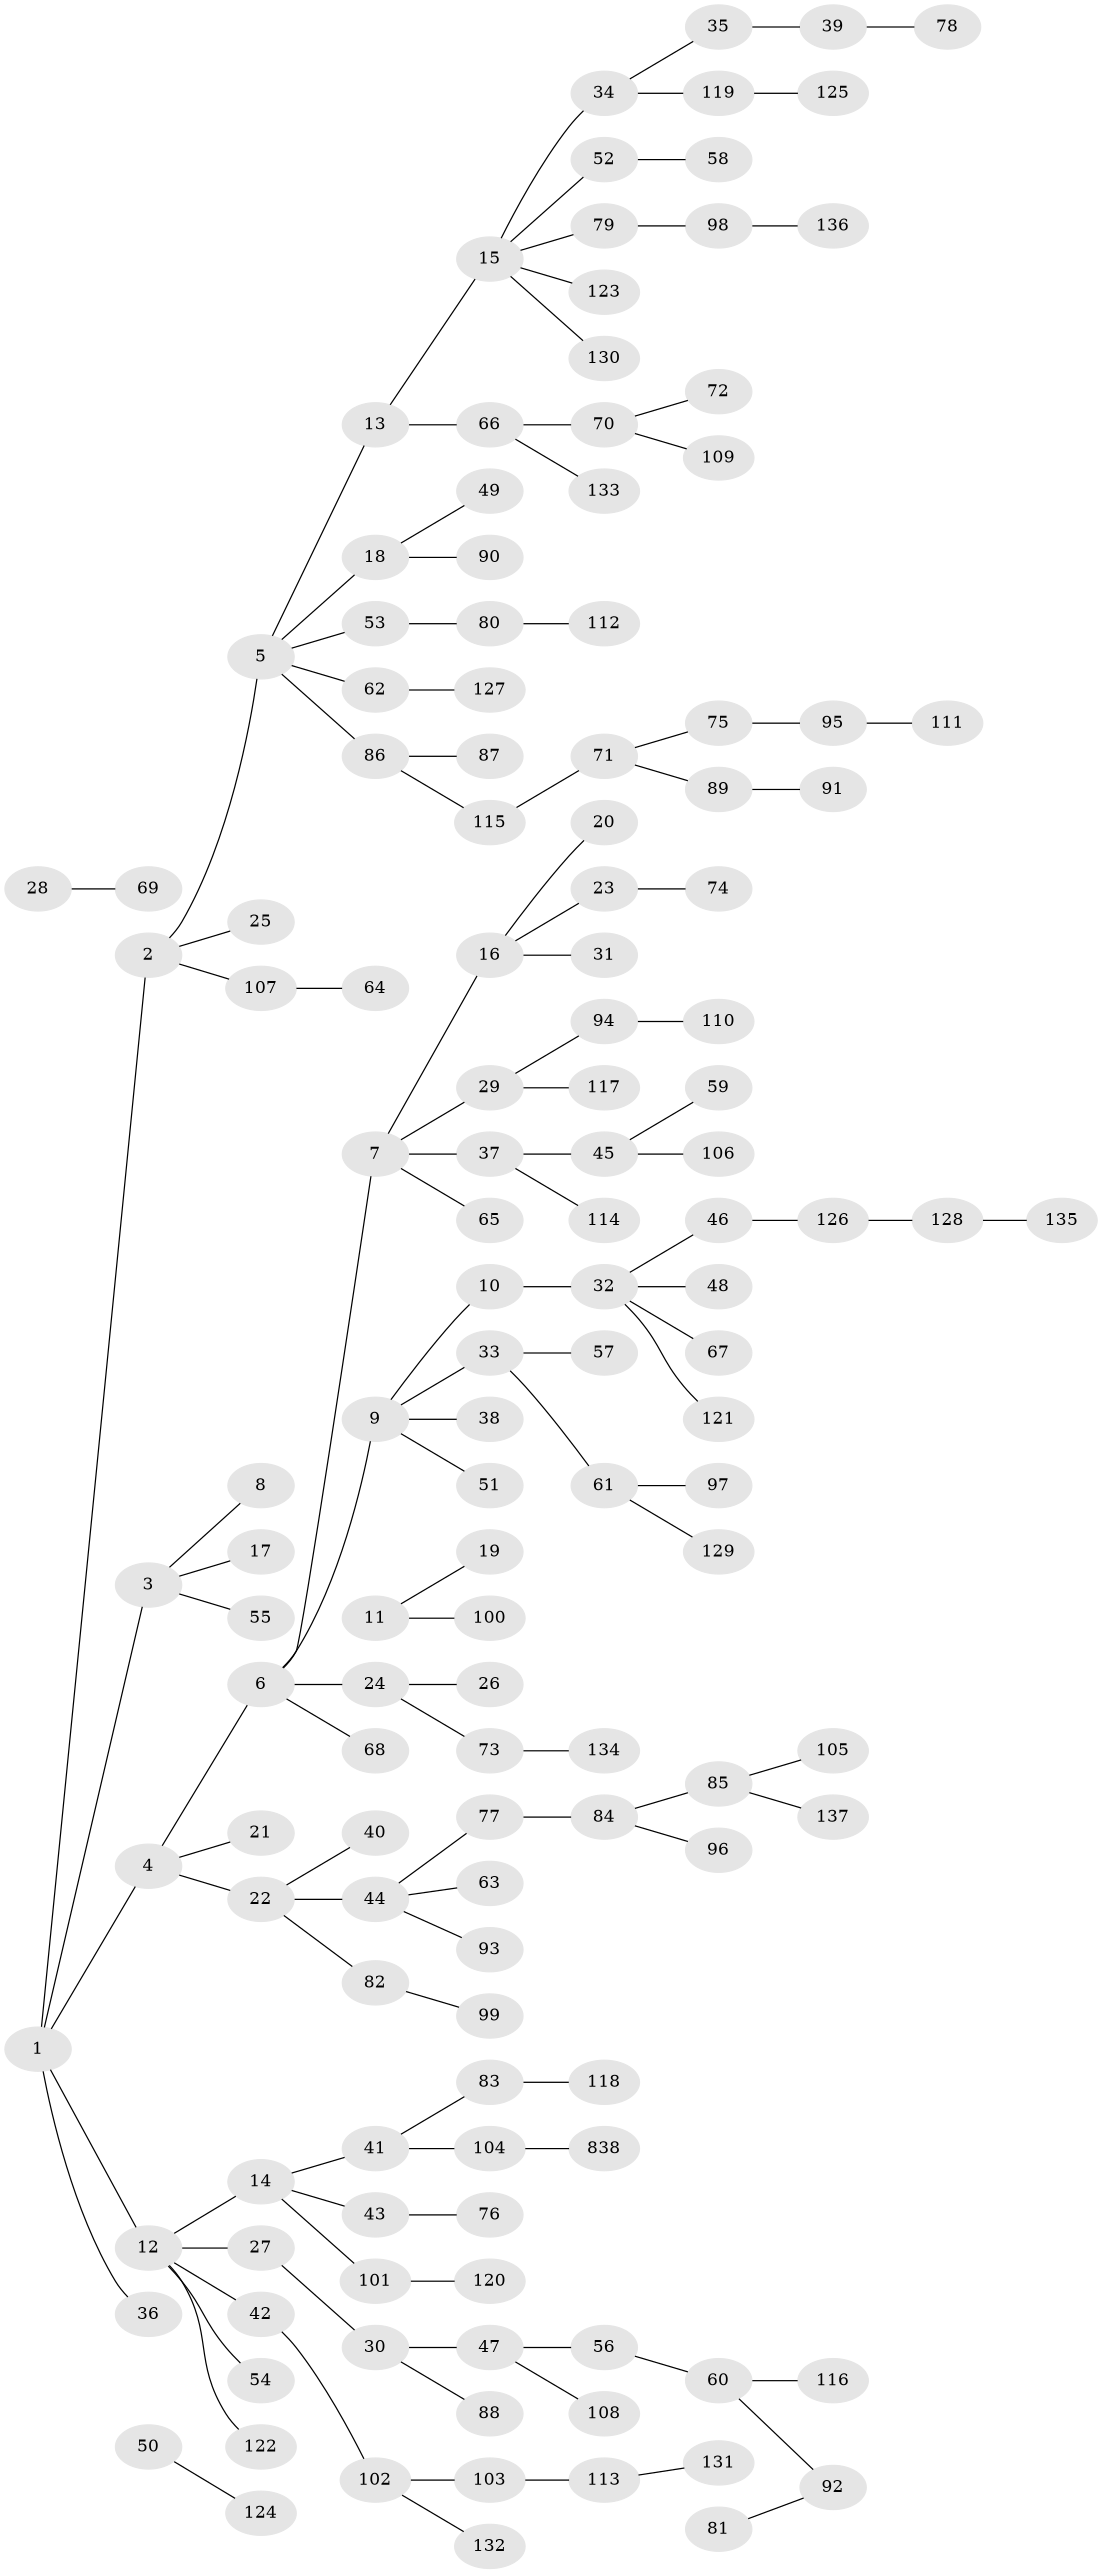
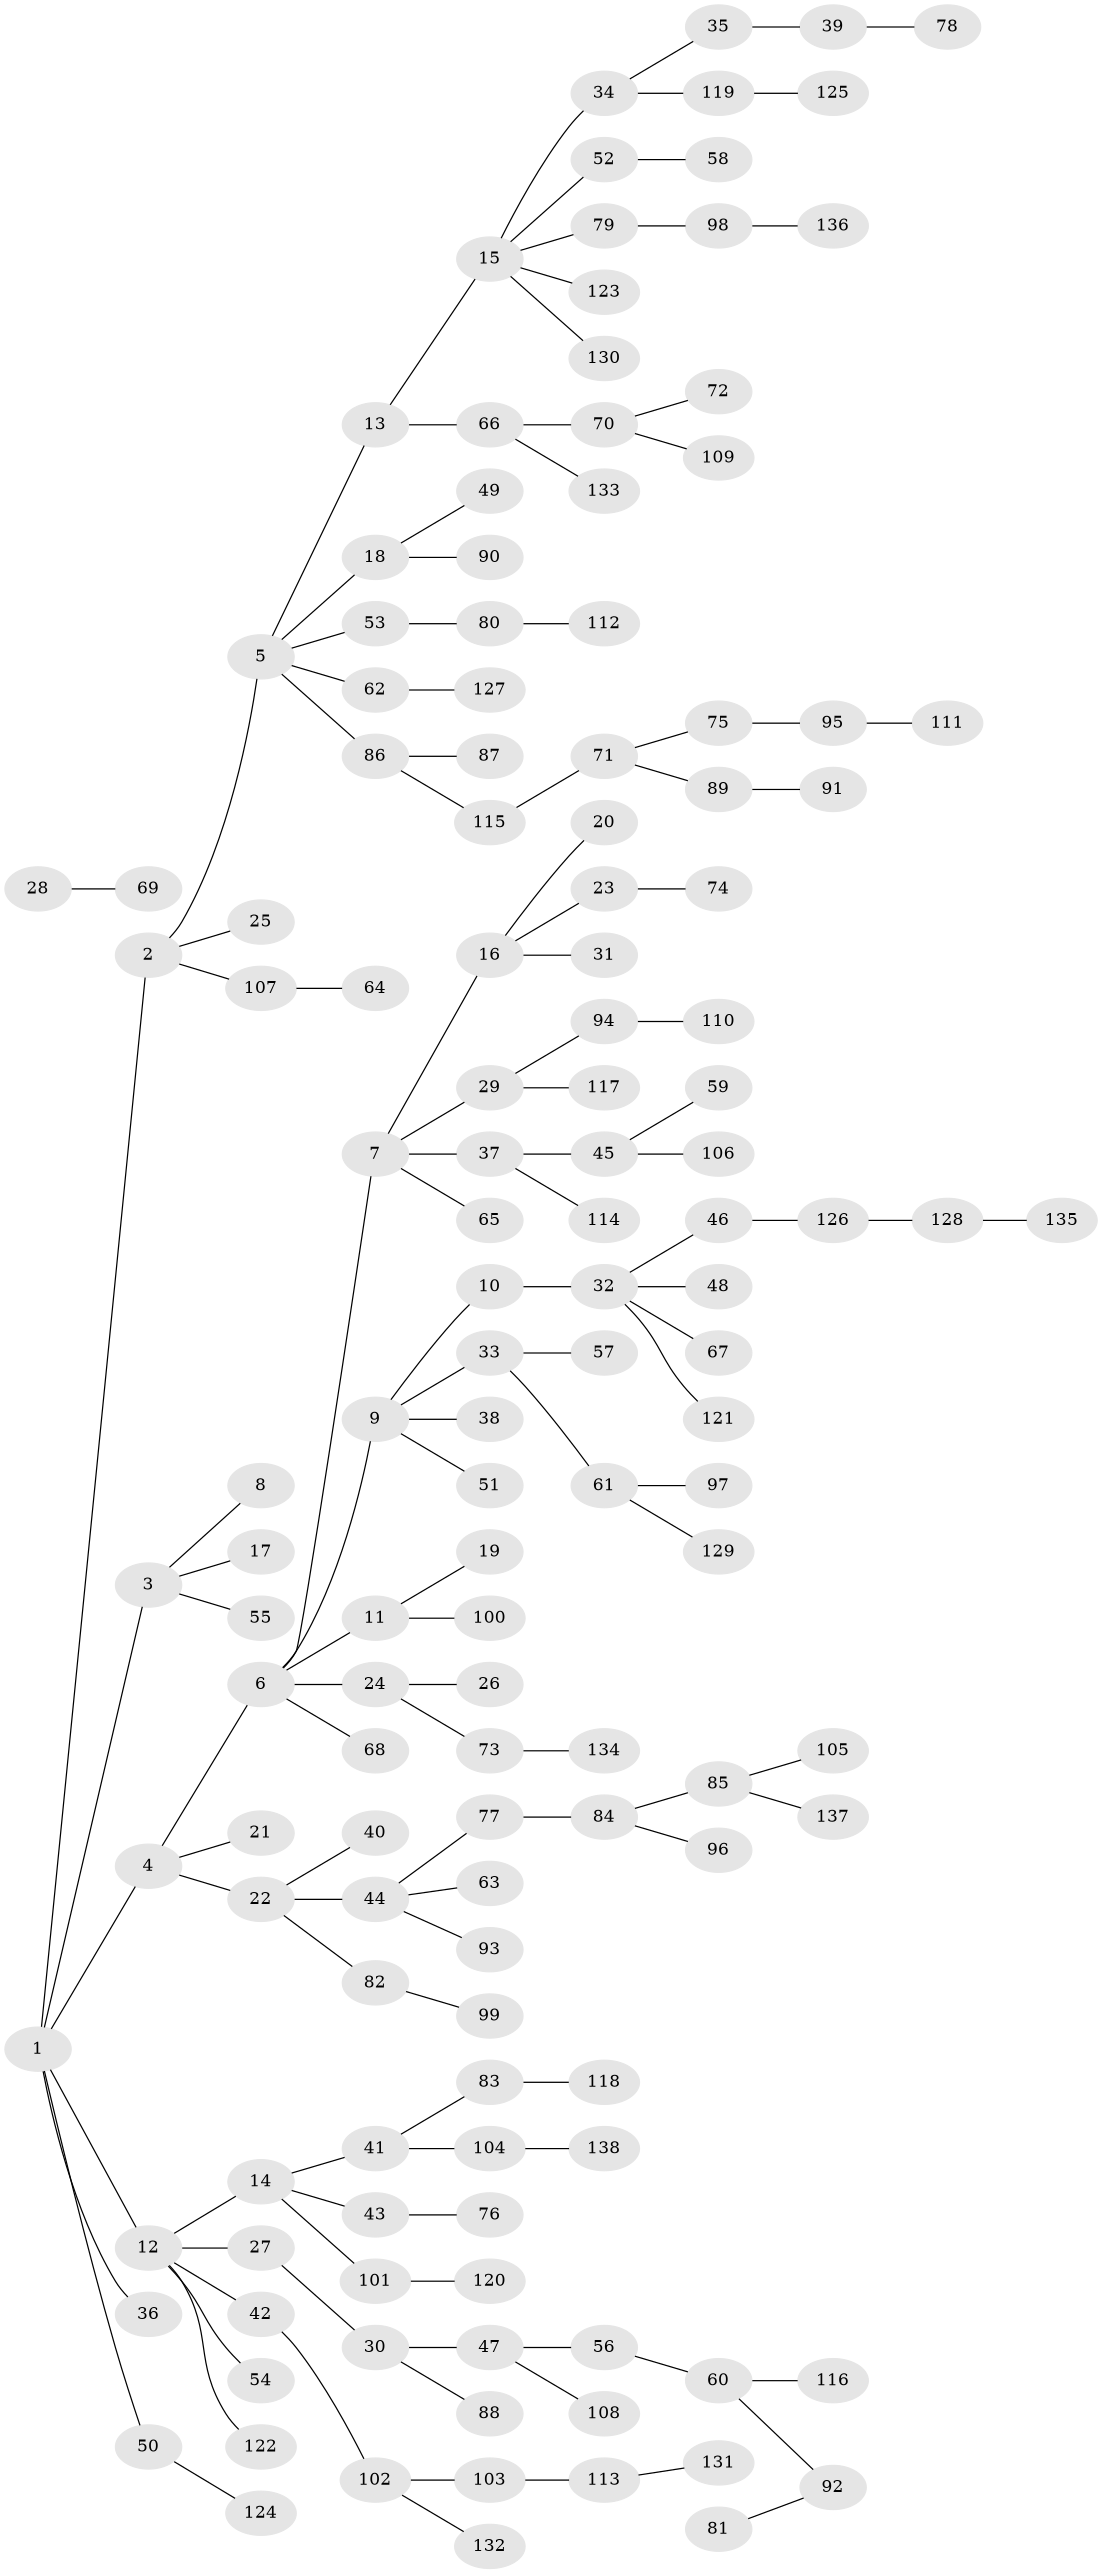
edge "11" -- "6": added
node "838": label "838" -> "138"
edge "1" -- "50": added
